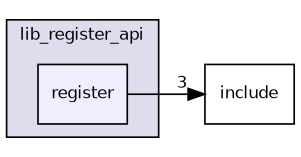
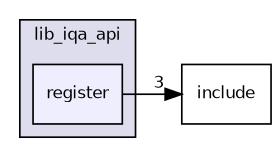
cluster "lib_register_api": label "lib_register_api" -> "lib_iqa_api"
